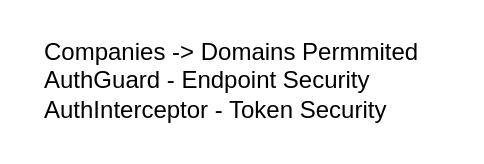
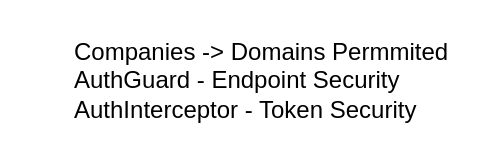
node "Companies -> Domains Permmited AuthGuard - Endpoint Security AuthInterceptor - Token Security": moved (241, 81) -> (271, 81)
